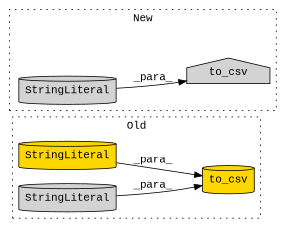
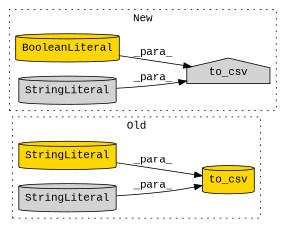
node "BooleanLiteral": added
